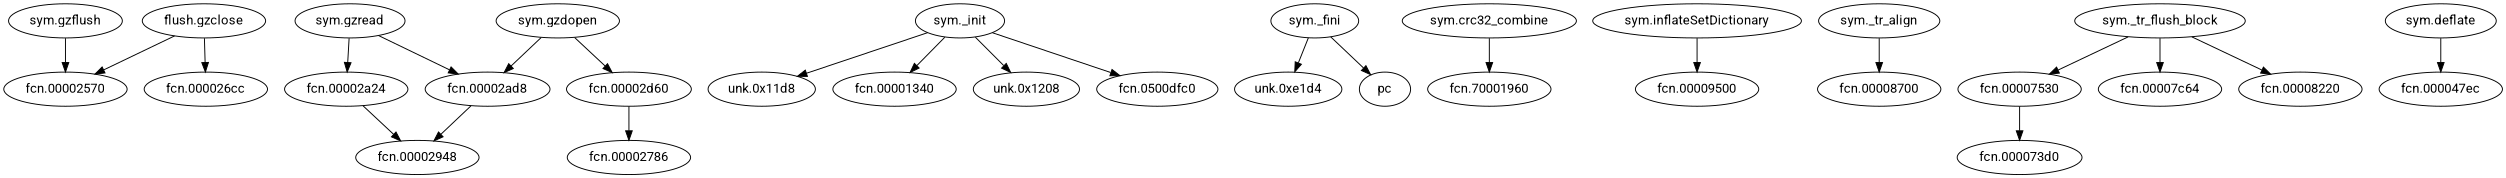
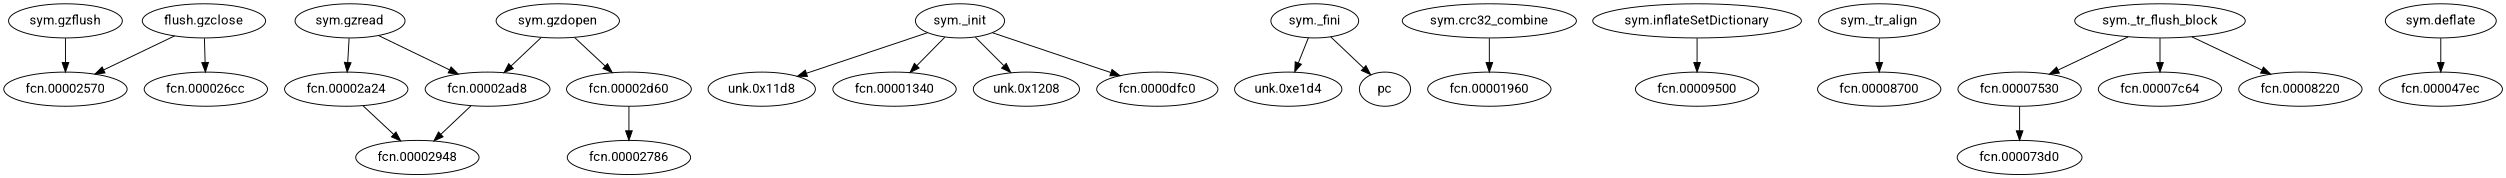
node "fcn.0500dfc0": label "fcn.0500dfc0" -> "fcn.0000dfc0"
node "fcn.70001960": label "fcn.70001960" -> "fcn.00001960"
